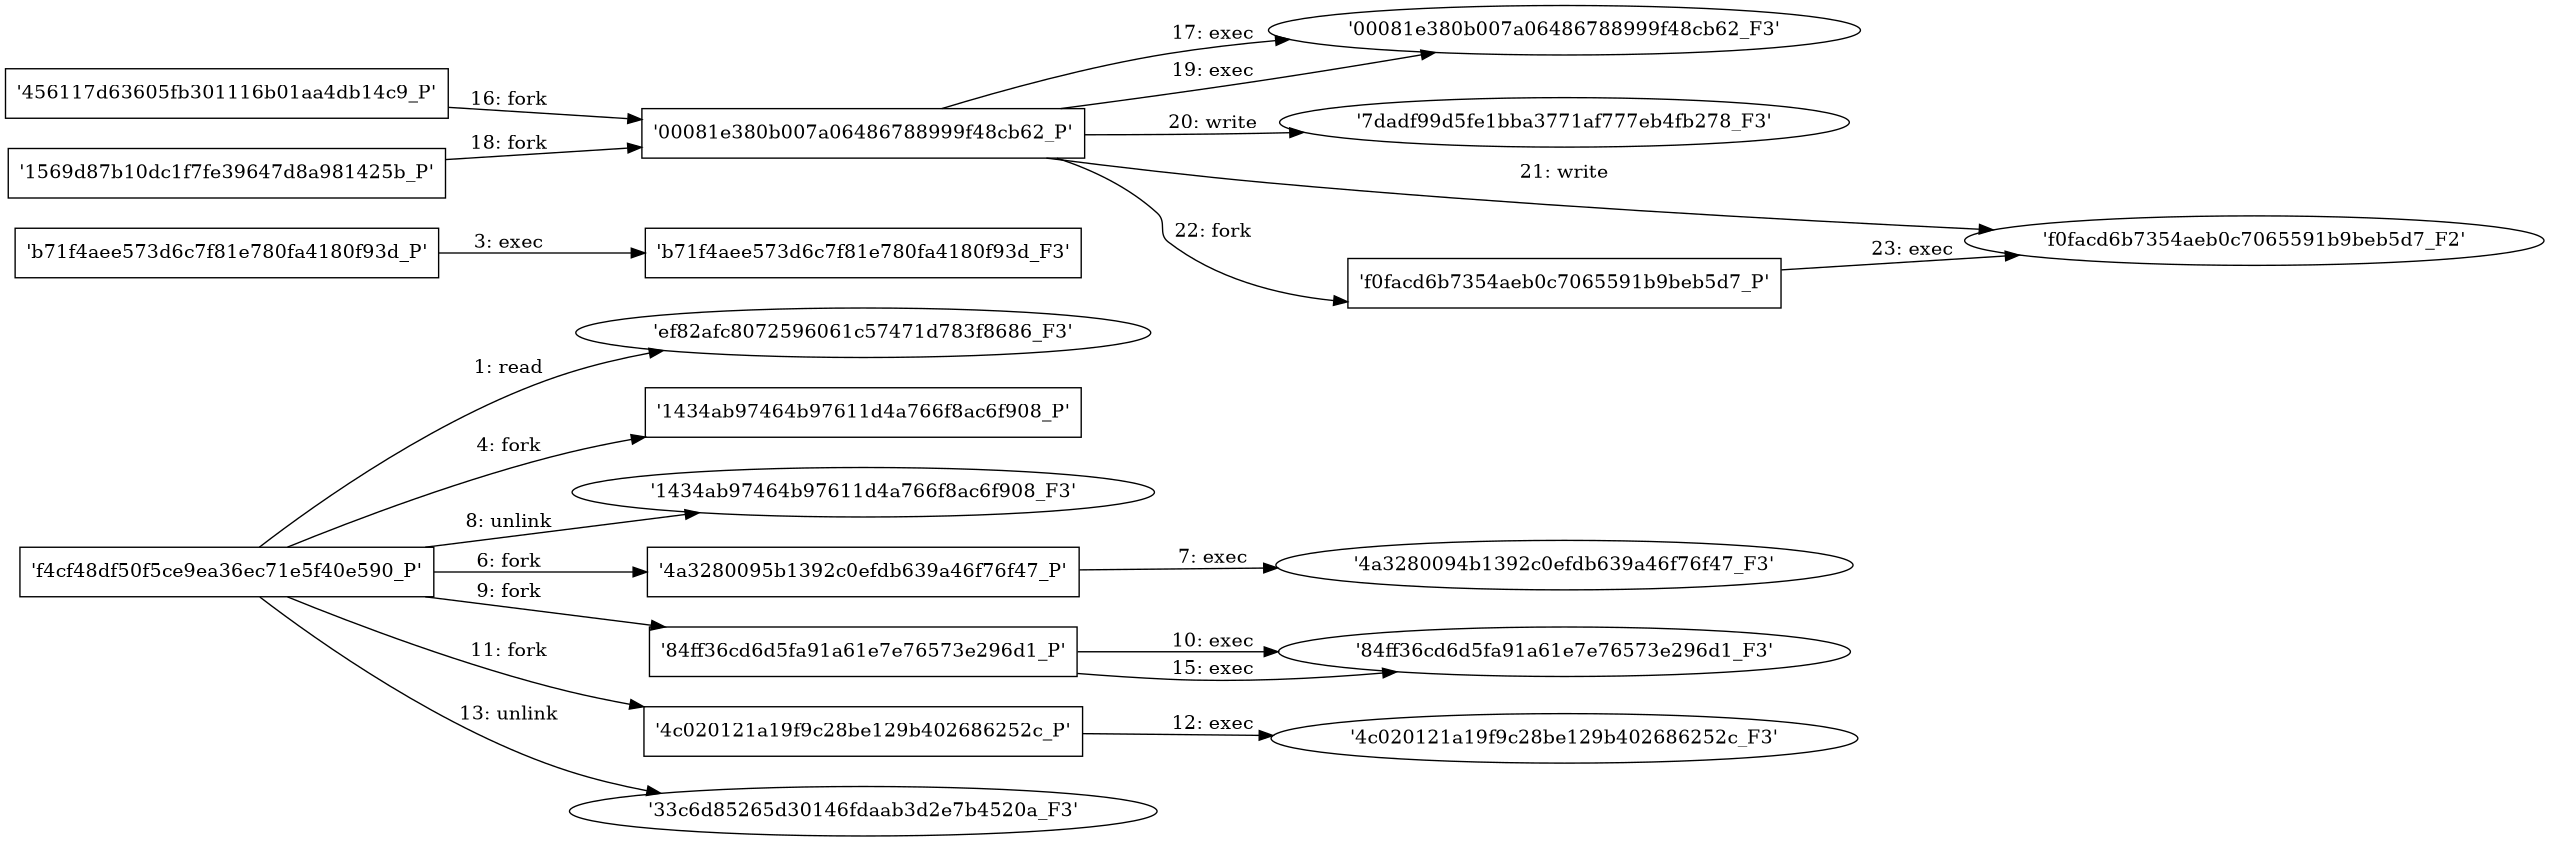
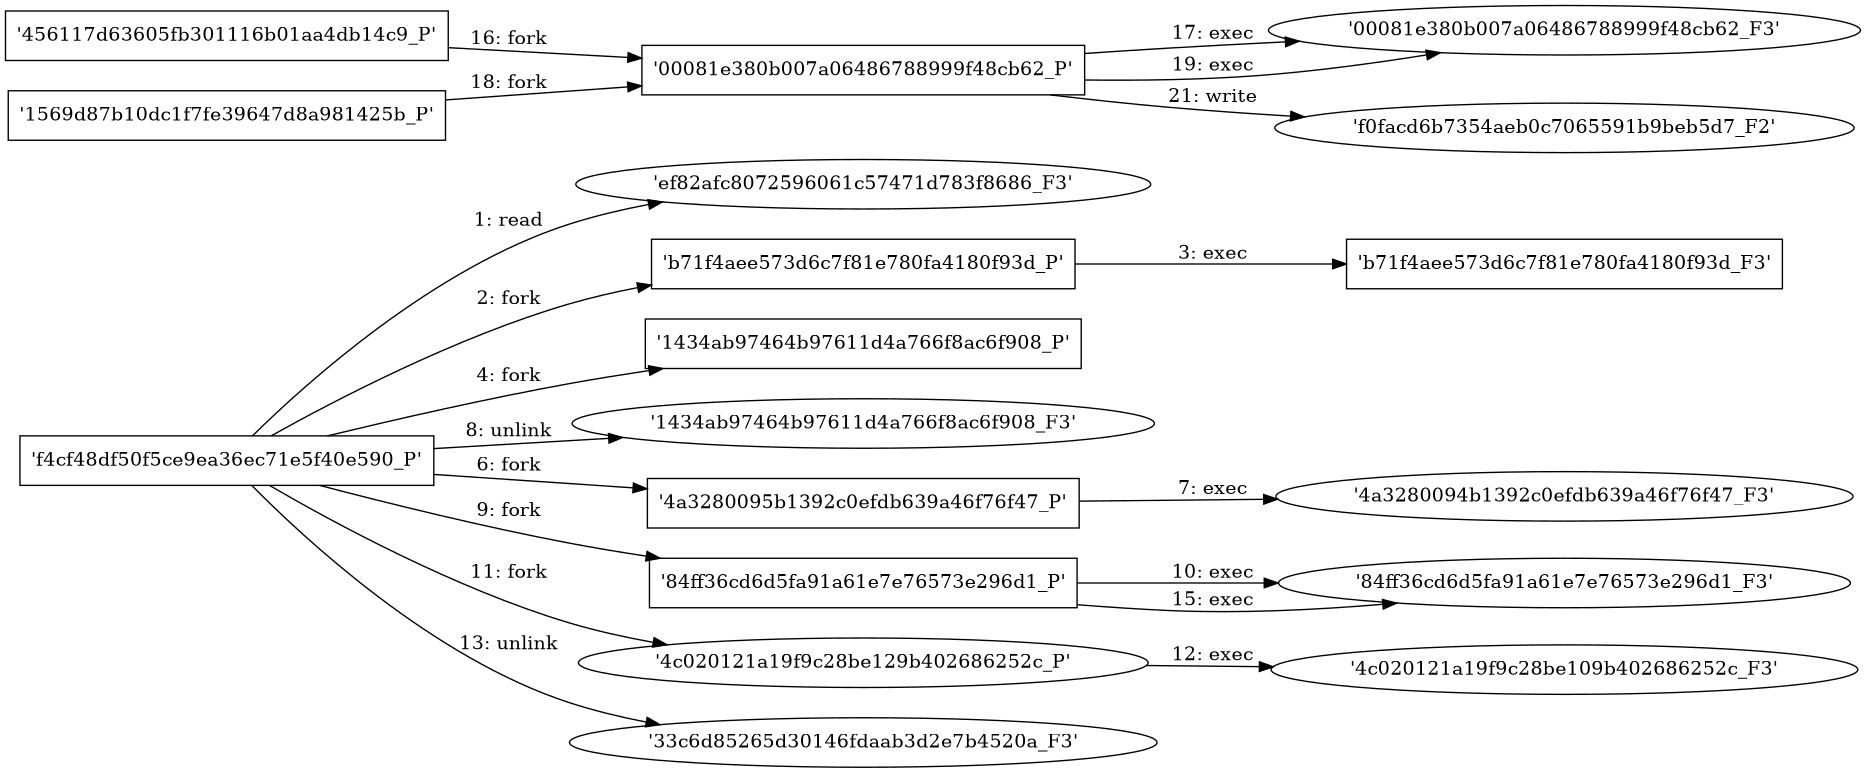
node "'7dadf99d5fe1bba3771af777eb4fb278_F3'": removed
node "'f0facd6b7354aeb0c7065591b9beb5d7_P'": removed
edge "'f4cf48df50f5ce9ea36ec71e5f40e590_P'" -> "'b71f4aee573d6c7f81e780fa4180f93d_P'": added, label "2: fork"
node "'4c020121a19f9c28be129b402686252c_P'": shape box -> ellipse
node "'4c020121a19f9c28be129b402686252c_F3'": label "'4c020121a19f9c28be129b402686252c_F3'" -> "'4c020121a19f9c28be109b402686252c_F3'"
